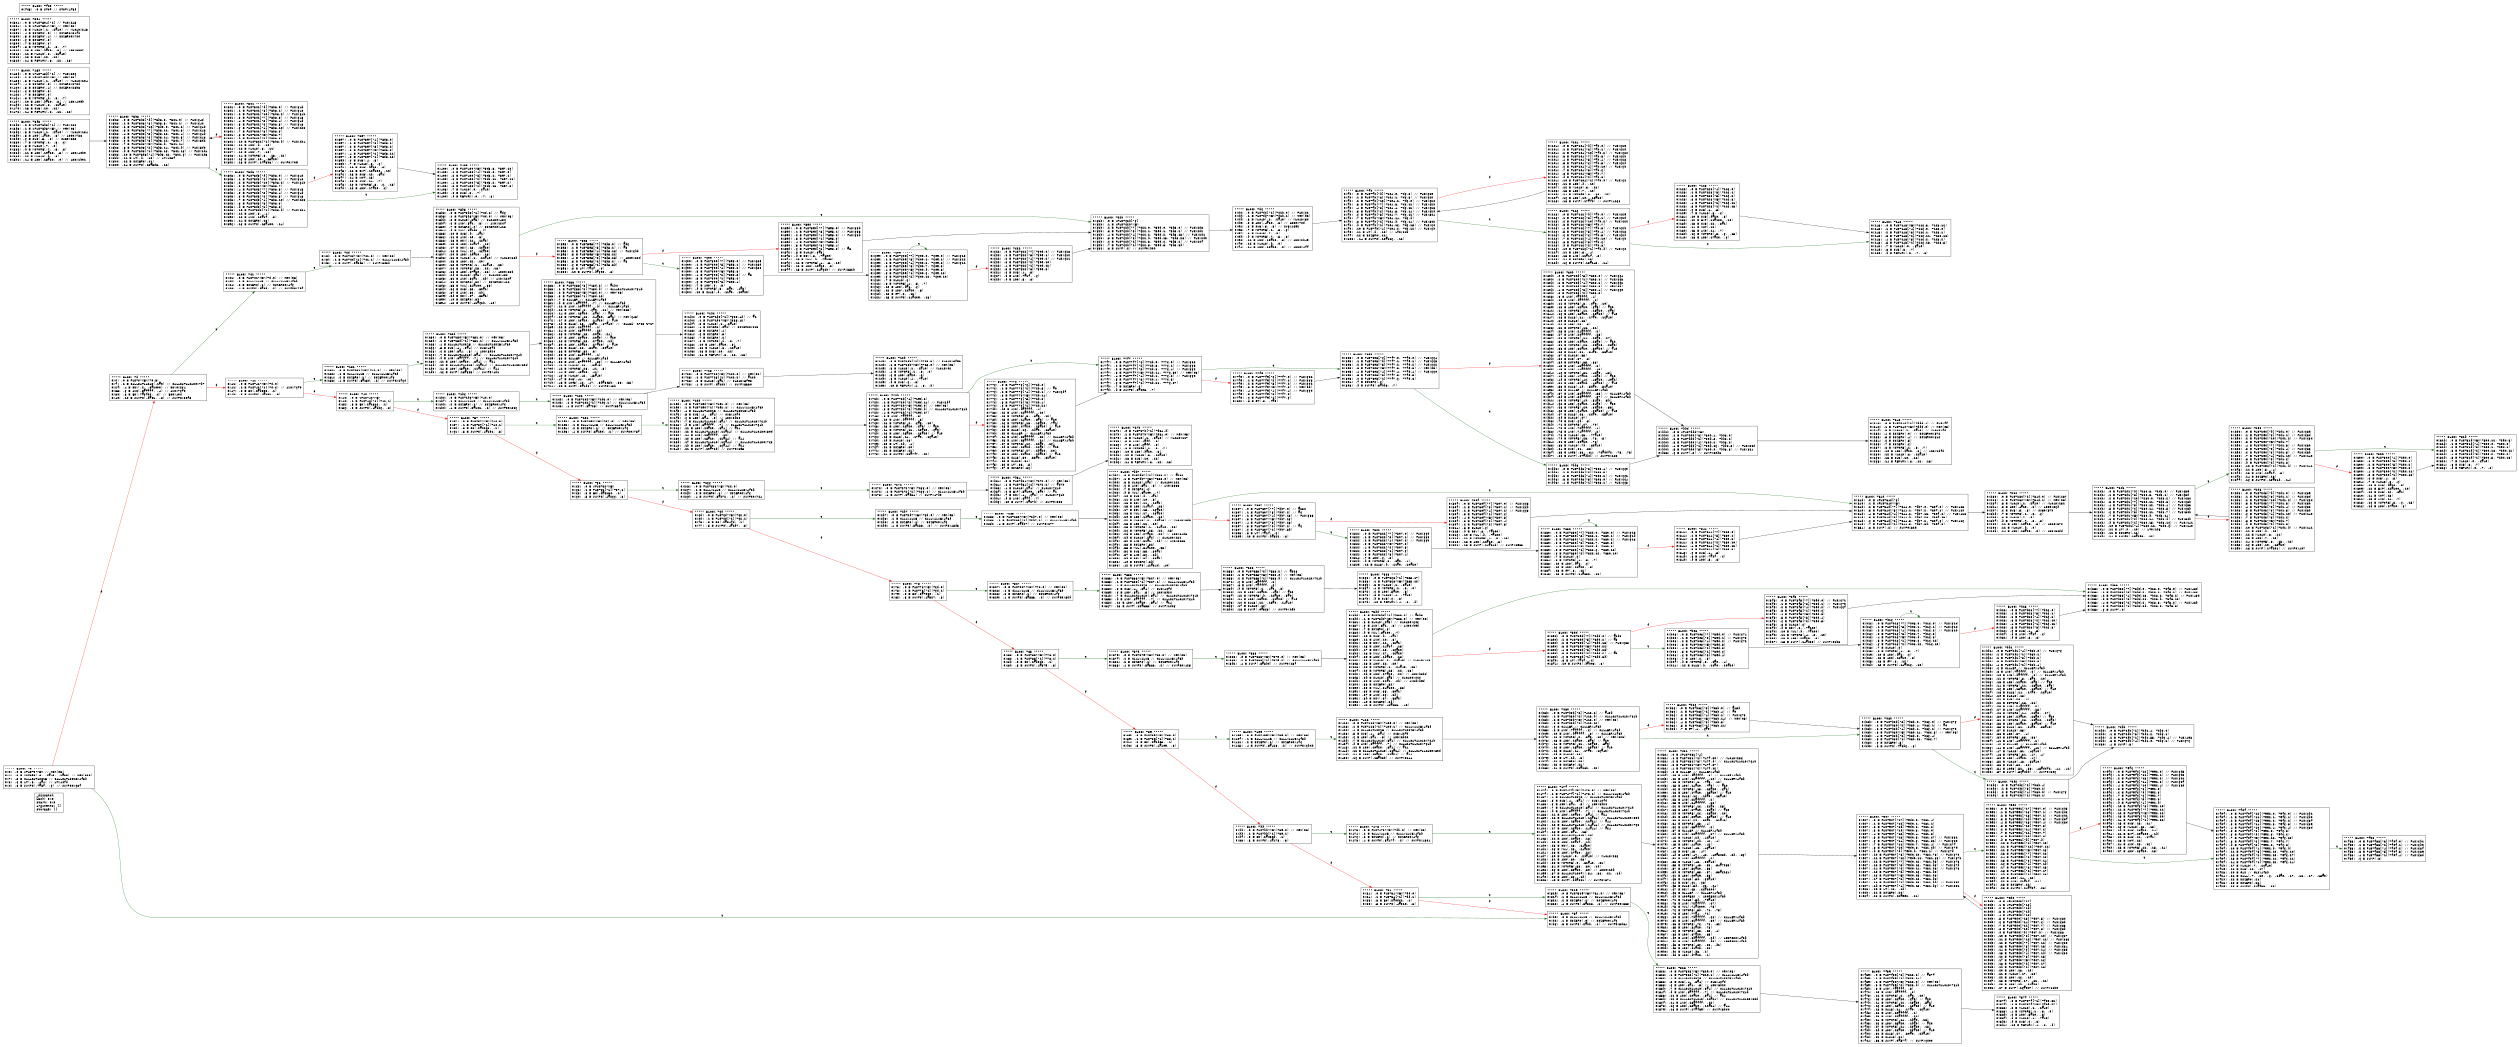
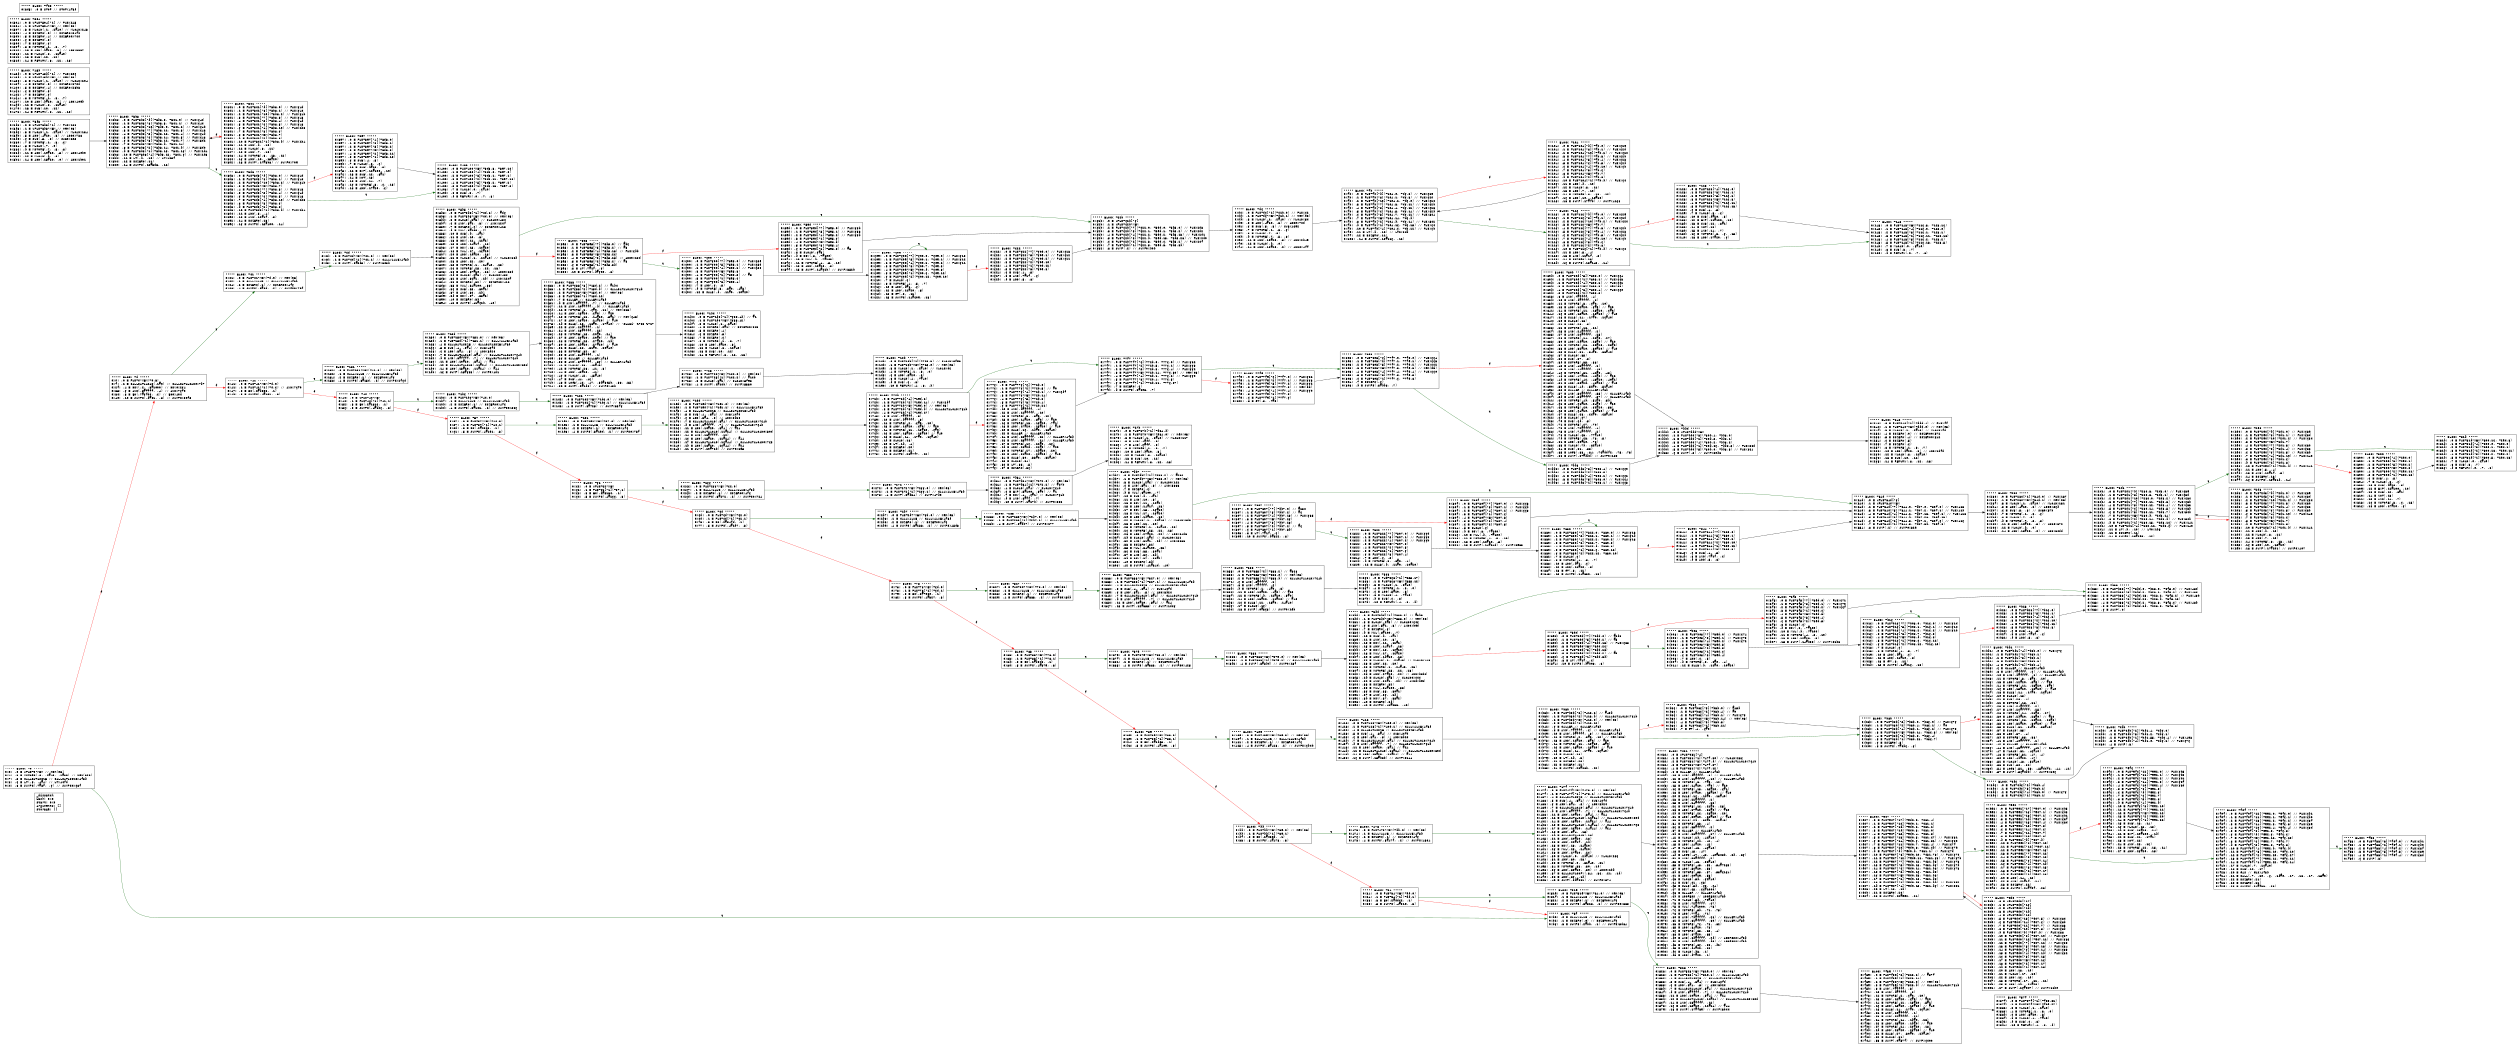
node "----- BLOCK ~fc5 ----- 0xfc5: .0 = STOP // STOPx4fa9": label "----- BLOCK ~fc5 ----- 0xfc5: .0 = STOP // STOPx4fa9" -> "----- BLOCK ~fc5 ----- 0xad5: .0 = STOP // STOPx4fa9"
